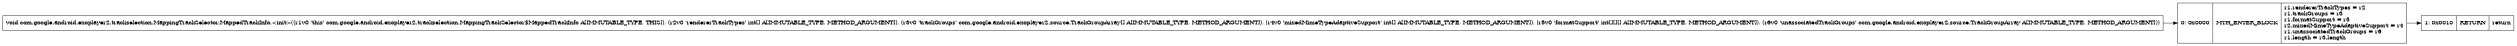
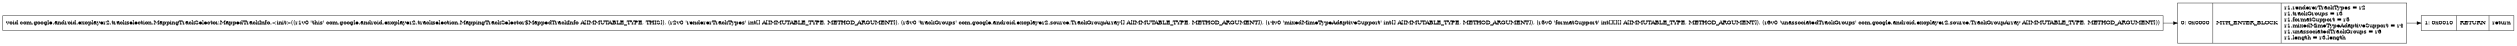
node "0: 0x0000": text "r2.mixedMimeTypeAdaptiveSupport = r4" -> "r1.mixedMimeTypeAdaptiveSupport = r4"
